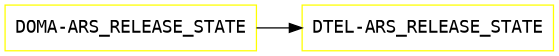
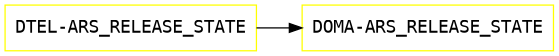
edge "DOMA-ARS_RELEASE_STATE" -> "DTEL-ARS_RELEASE_STATE": reversed
